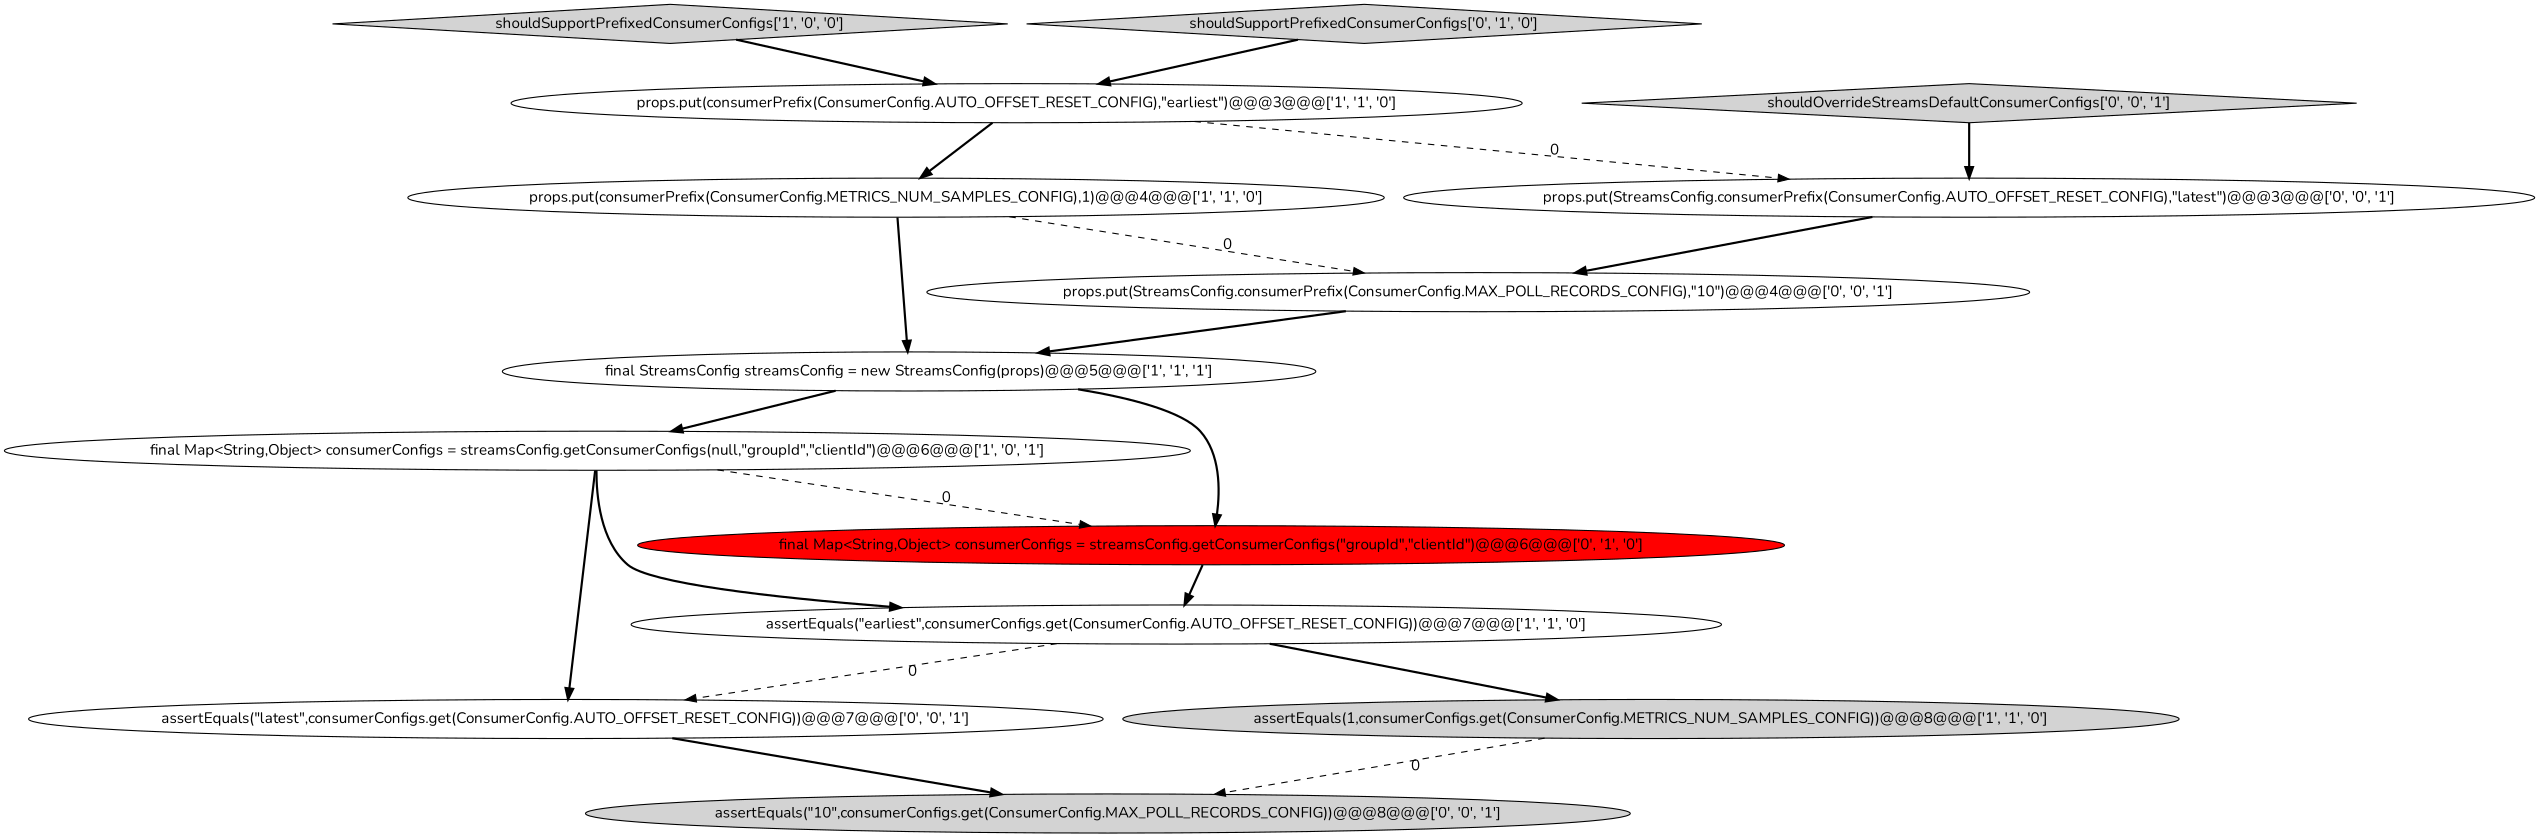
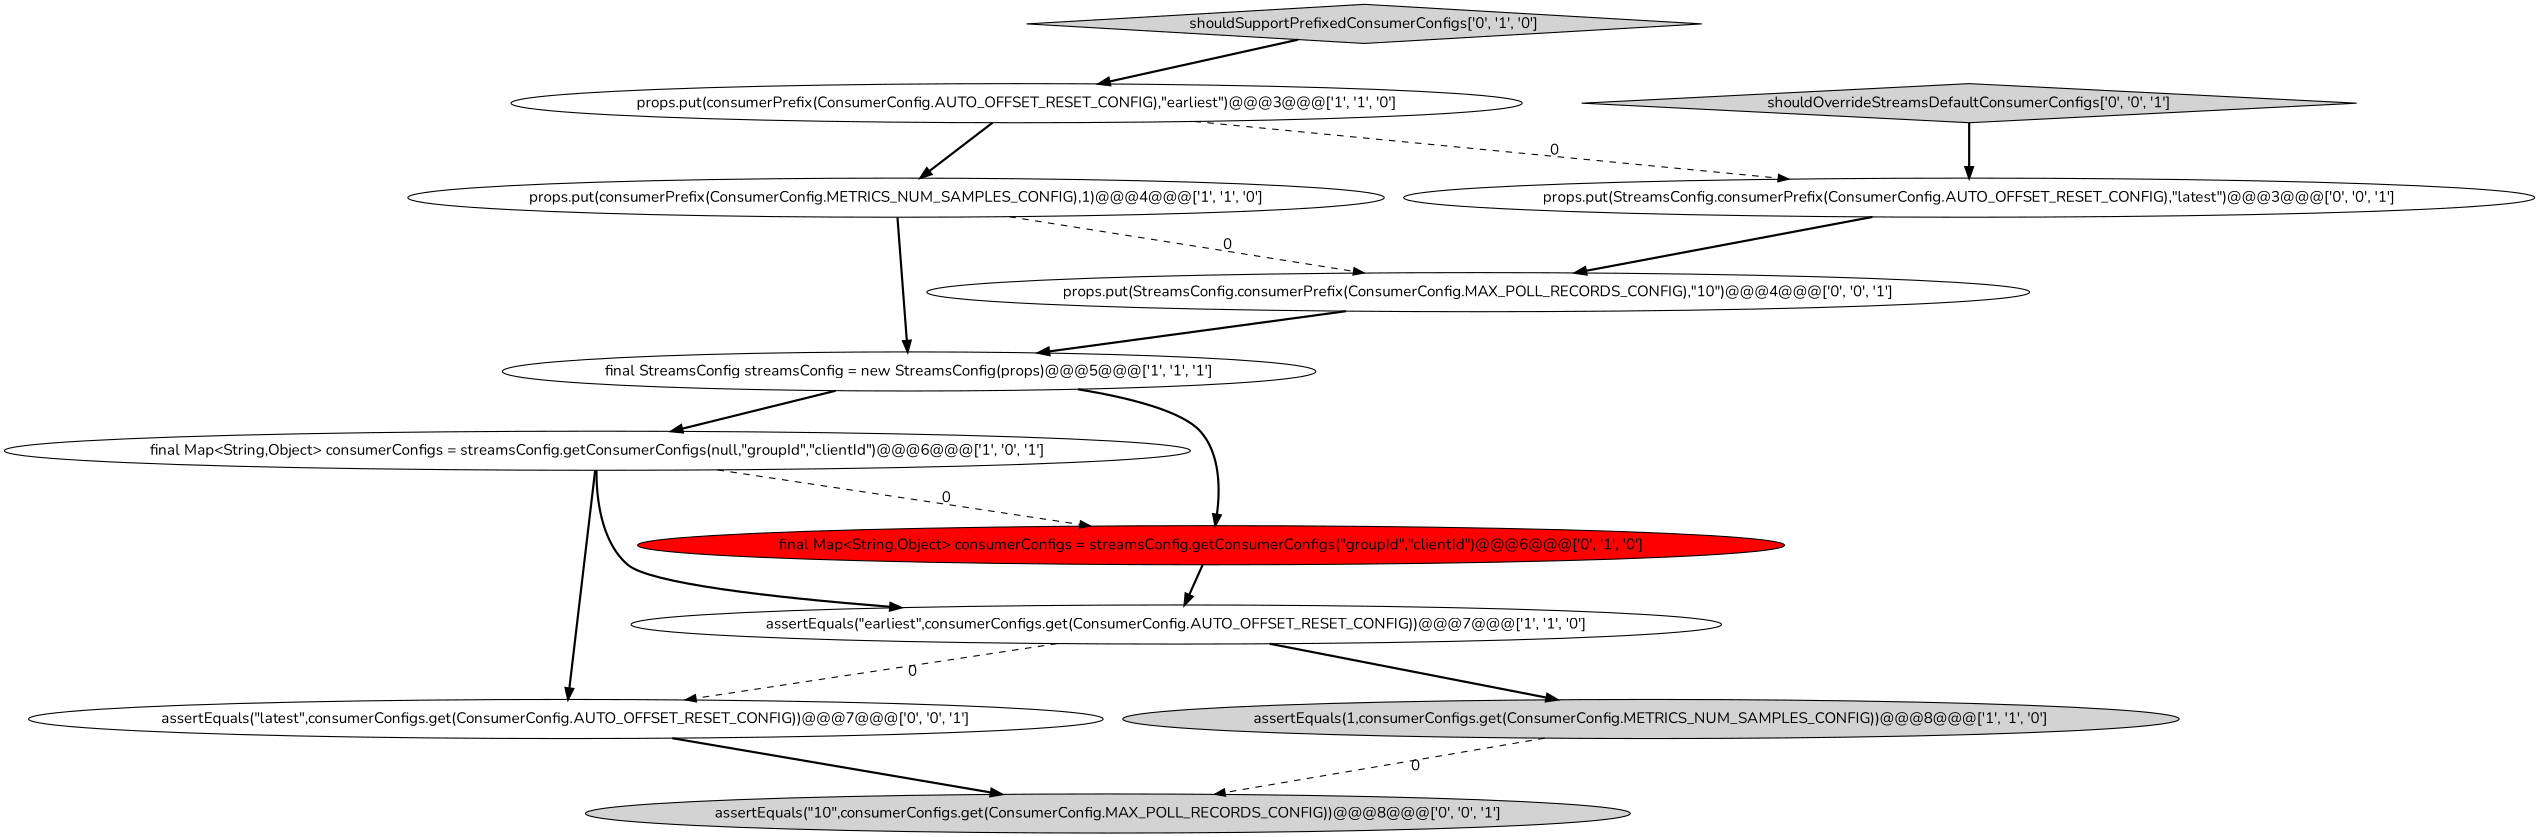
node "shouldSupportPrefixedConsumerConfigs['1', '0', '0']": removed
